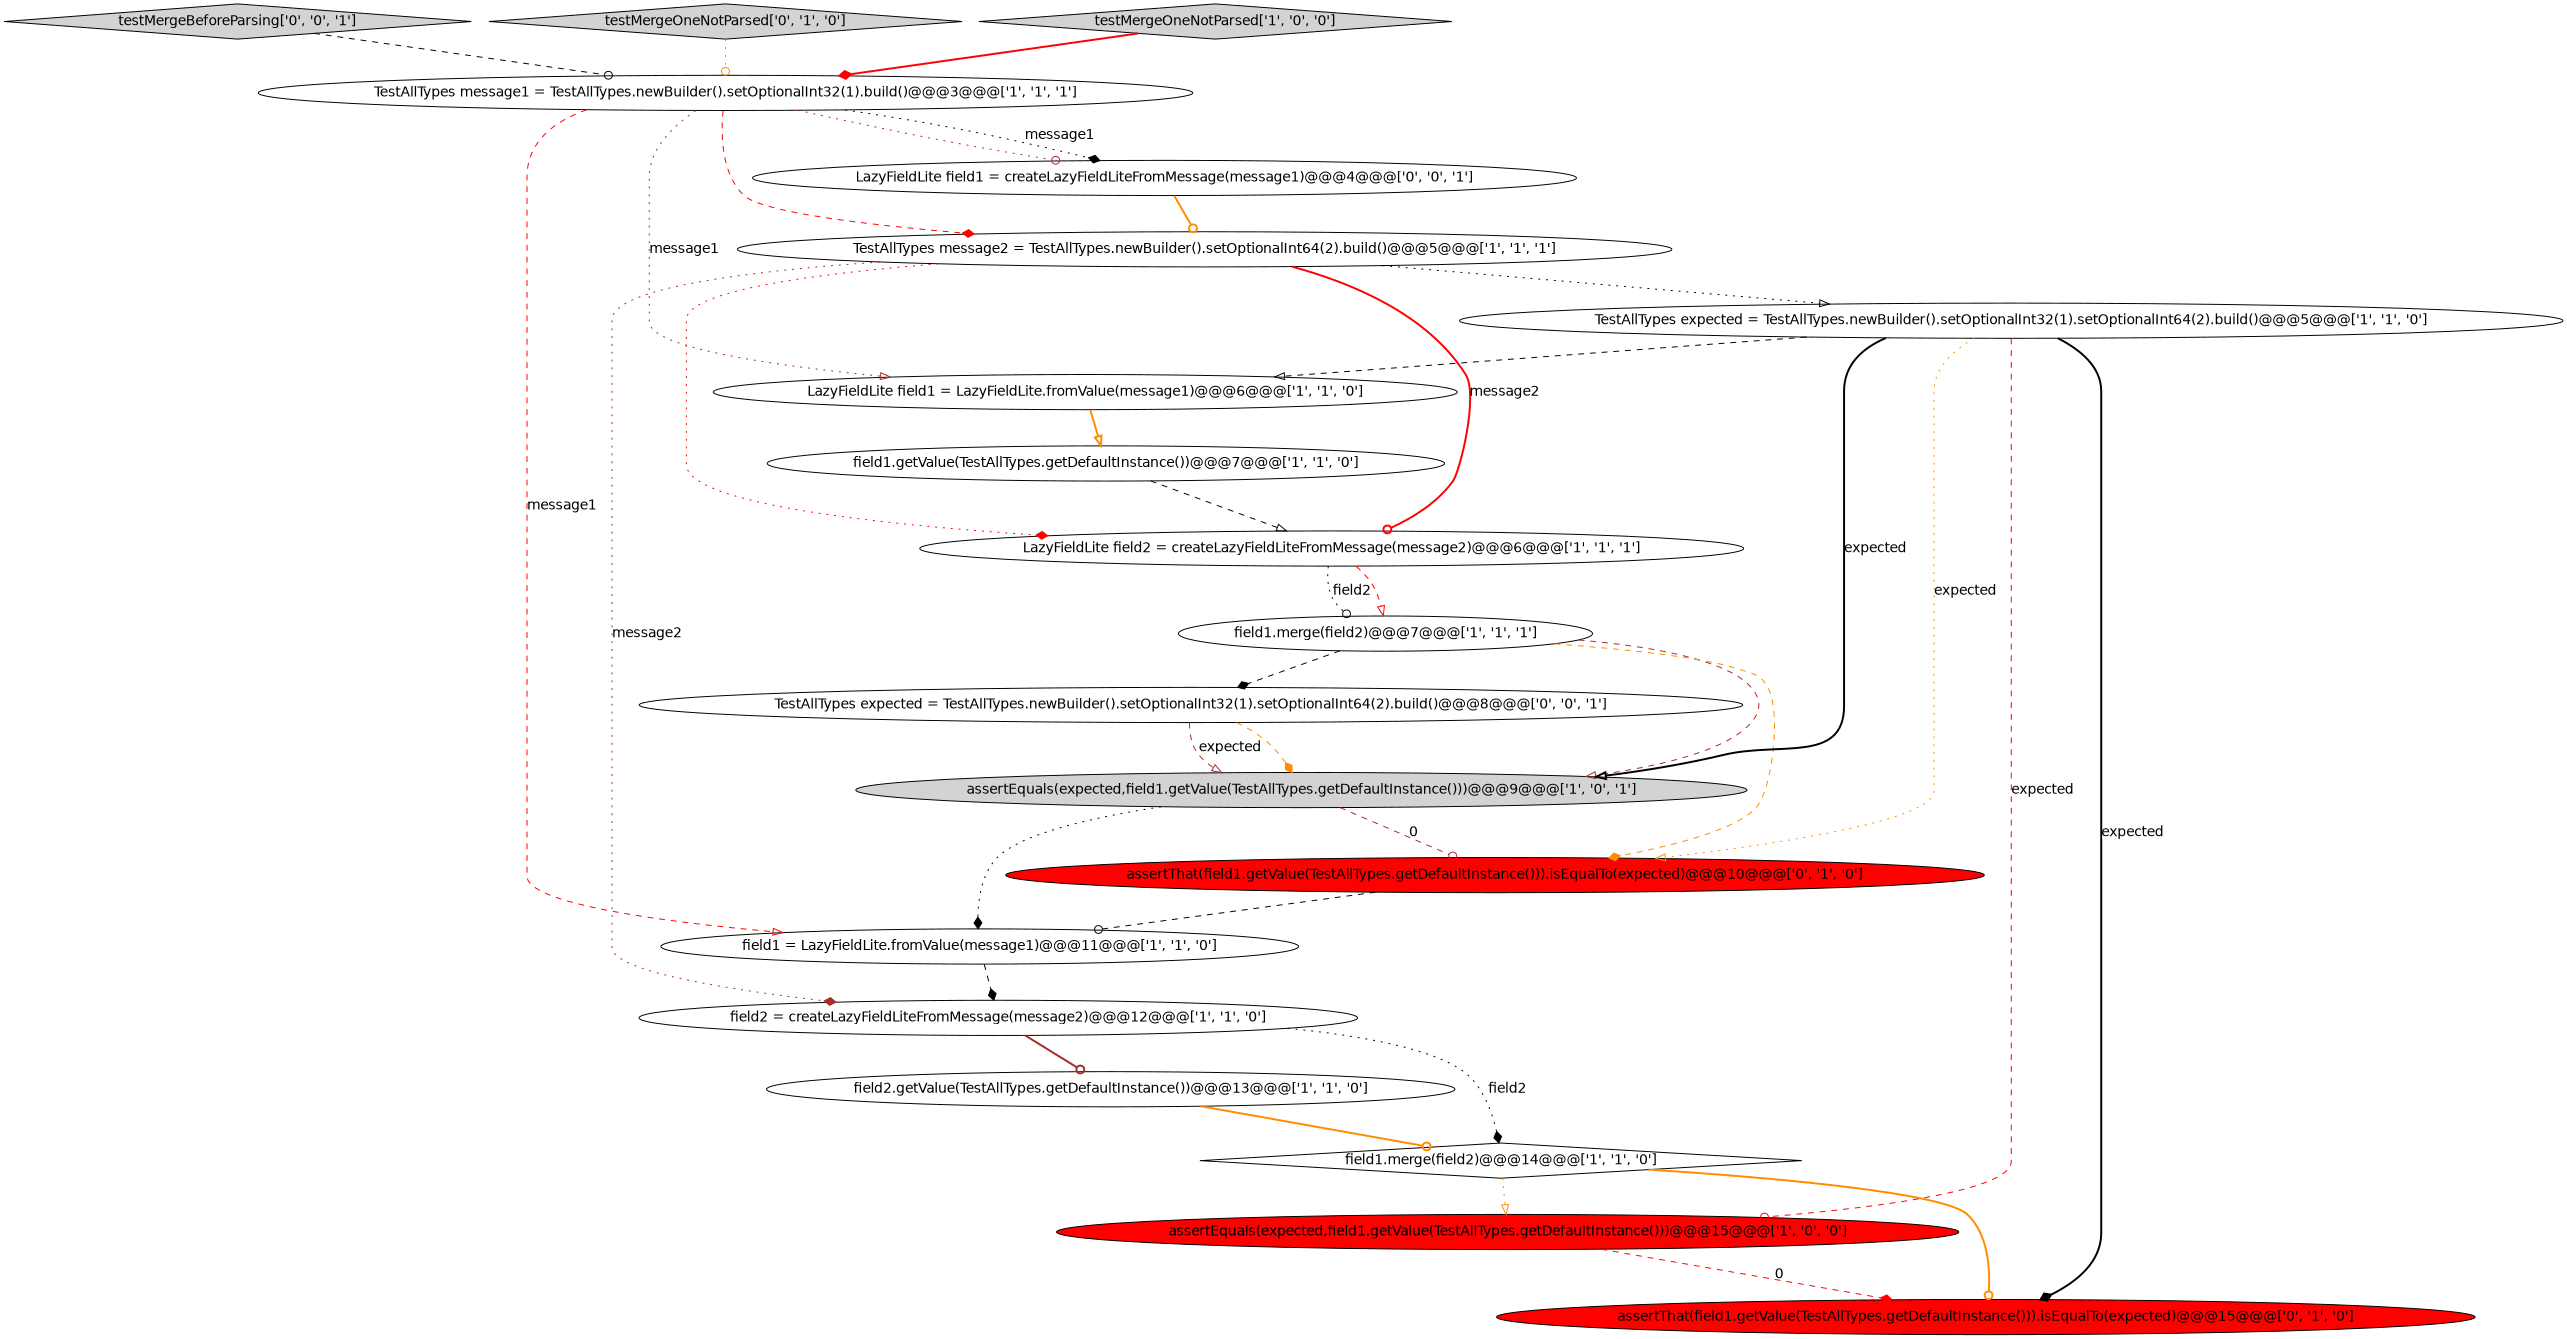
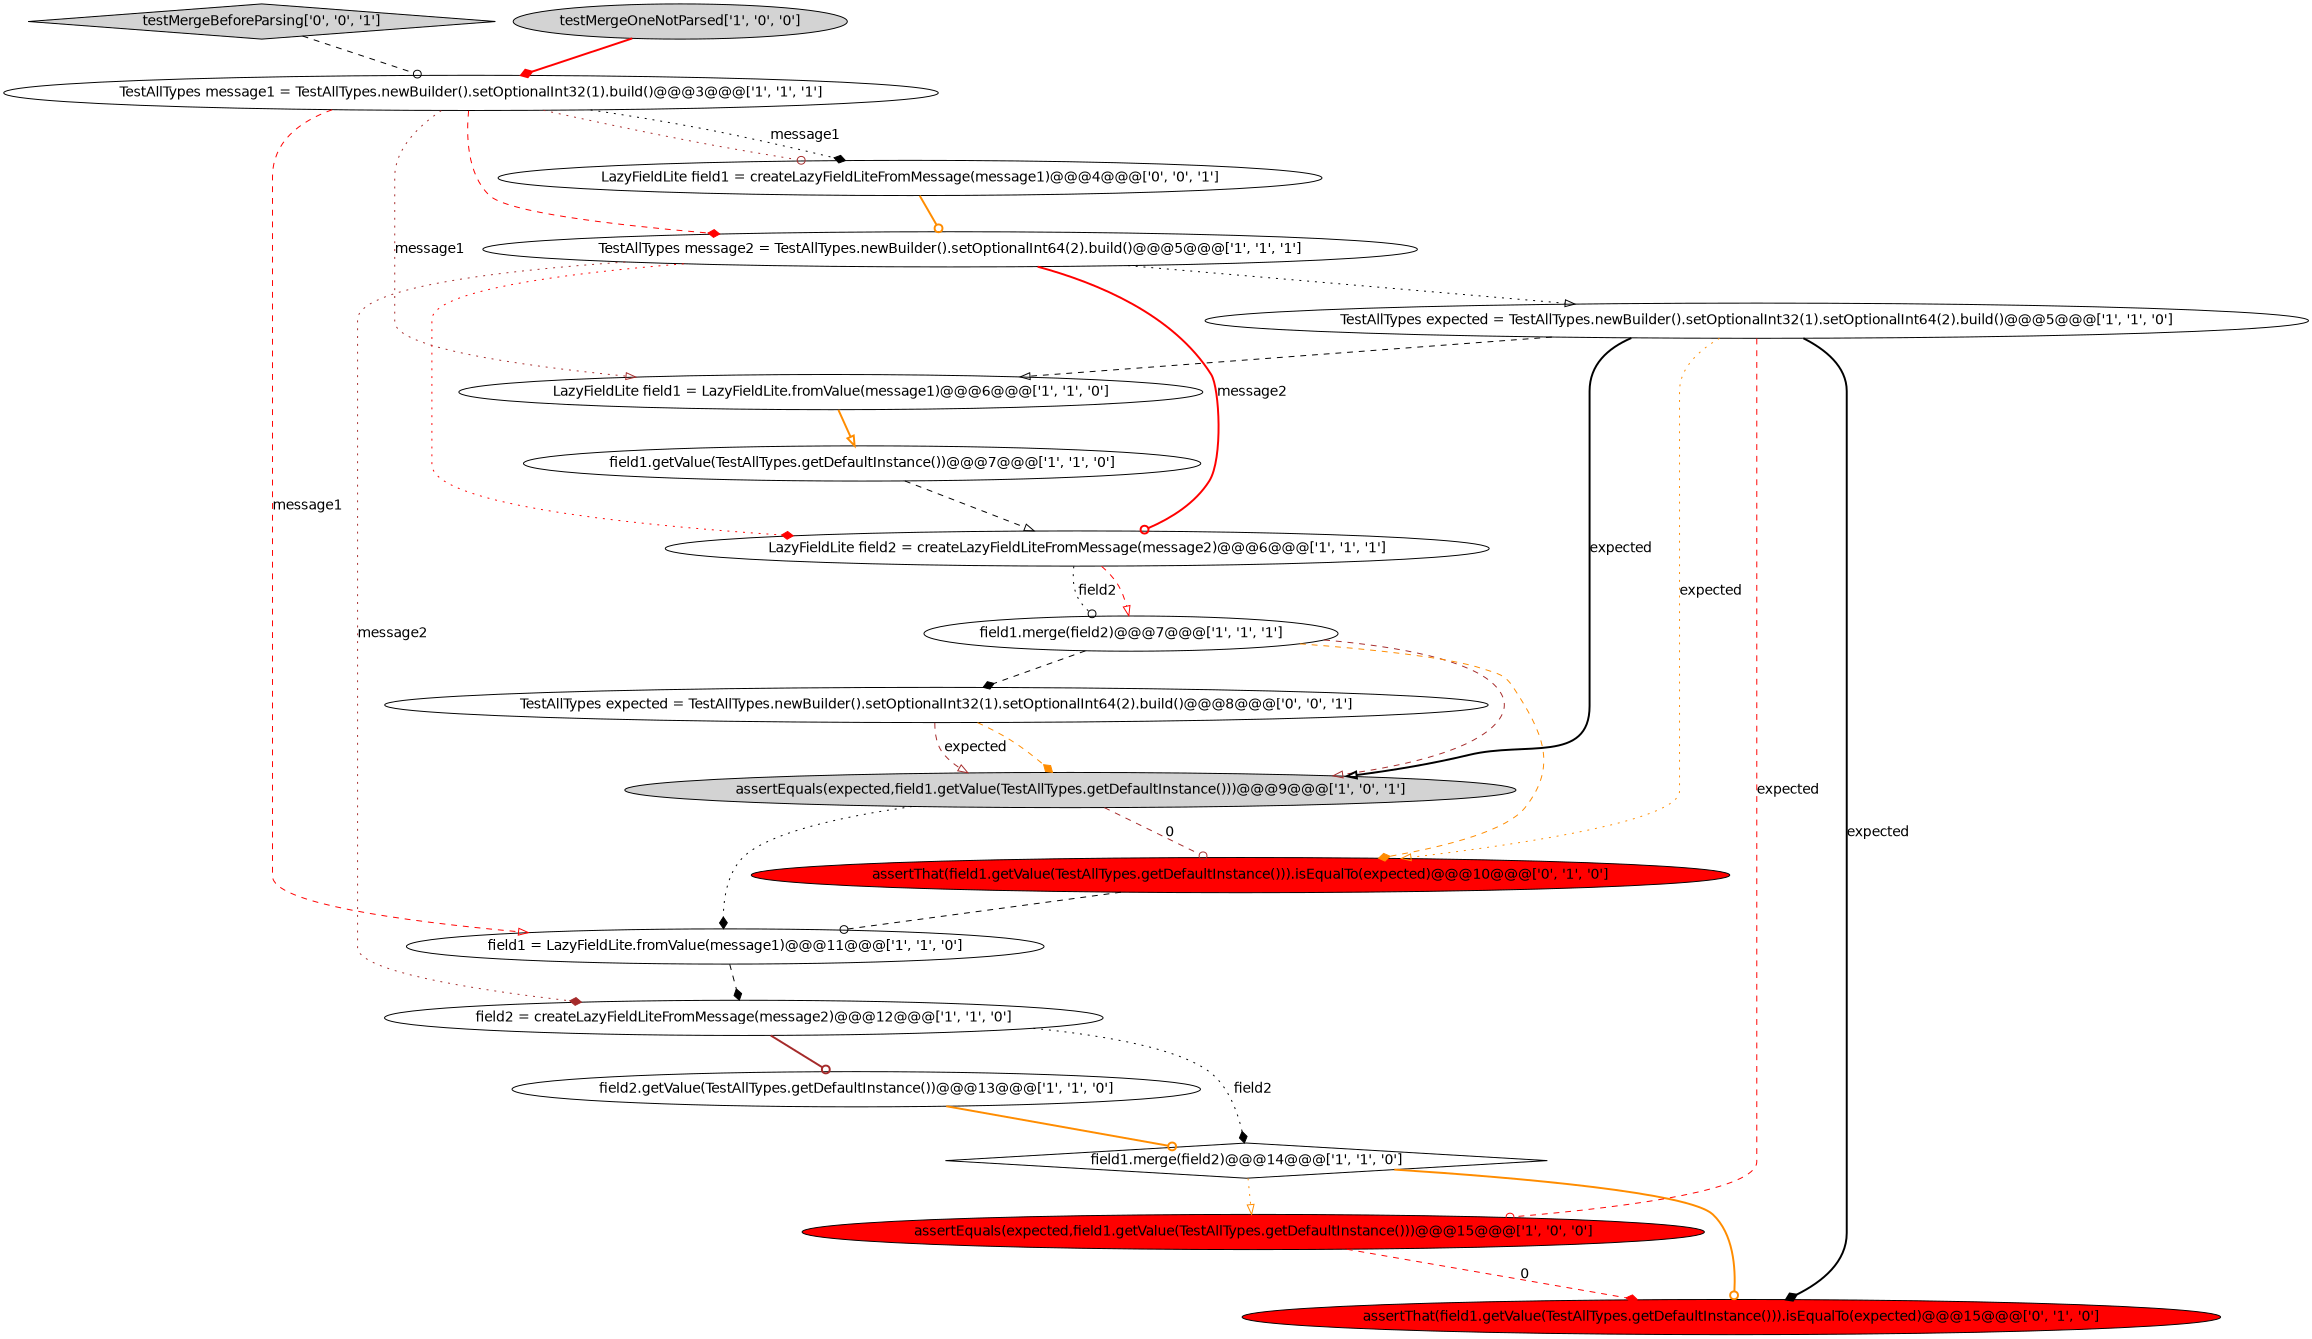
node "testMergeOneNotParsed['0', '1', '0']": removed
node "testMergeOneNotParsed['1', '0', '0']": shape diamond -> ellipse
